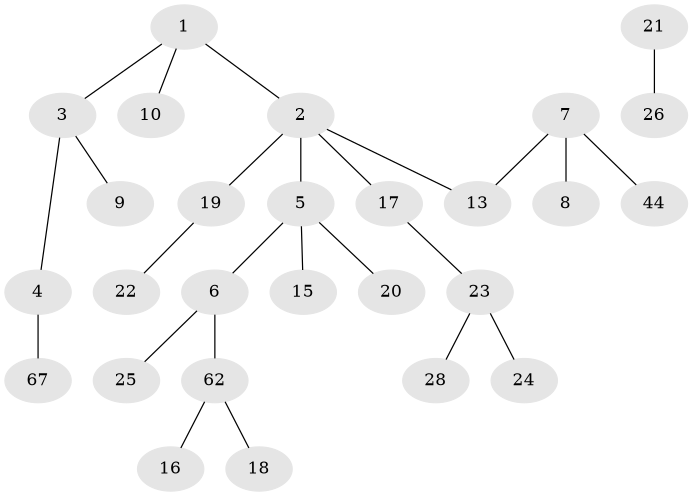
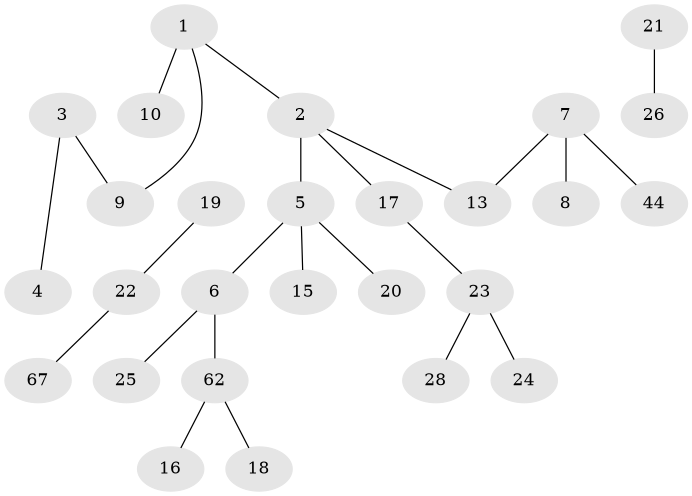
edge "1" -- "3": now "1" -- "9"
edge "2" -- "19": removed
edge "4" -- "67": now "22" -- "67"
